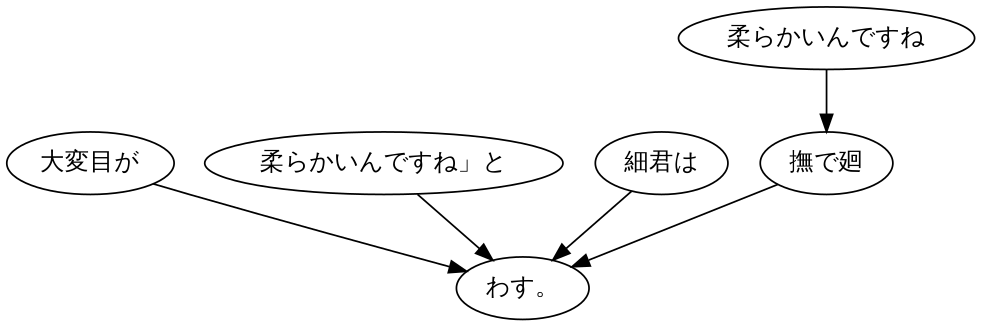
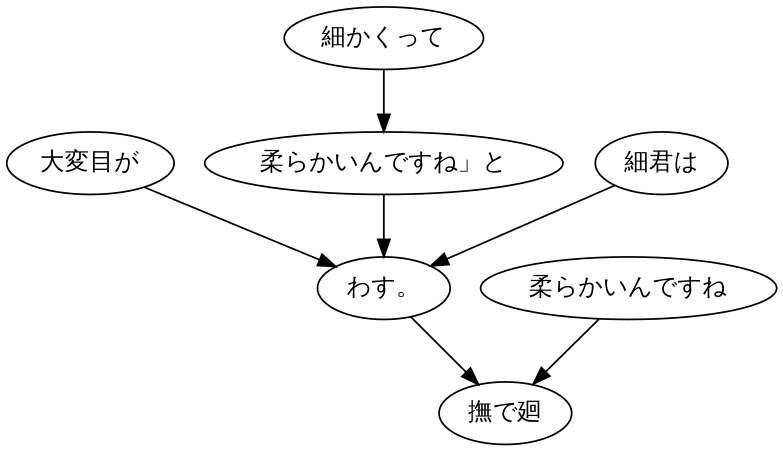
node "細かくって": added
edge "撫で廻" -> "わす。": reversed
